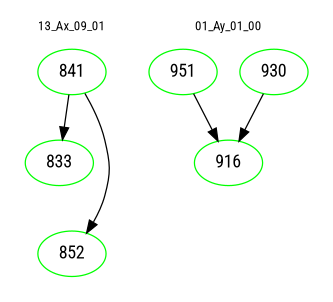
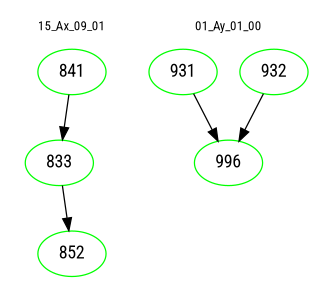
cluster "13_Ax_09_01": label "13_Ax_09_01" -> "15_Ax_09_01"
node "951": label "951" -> "931"
node "930": label "930" -> "932"
edge "841" -> "852": now "833" -> "852"
node "916": label "916" -> "996"
